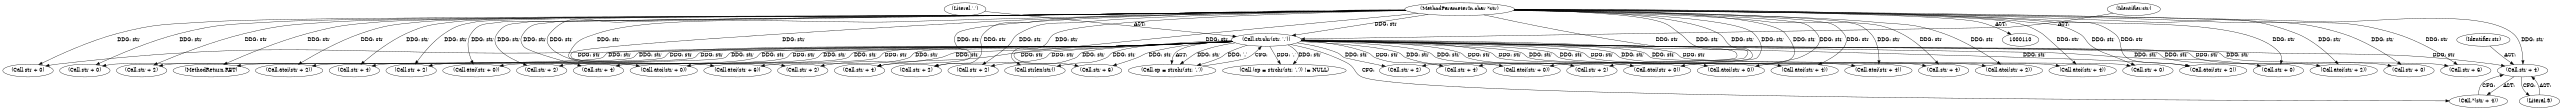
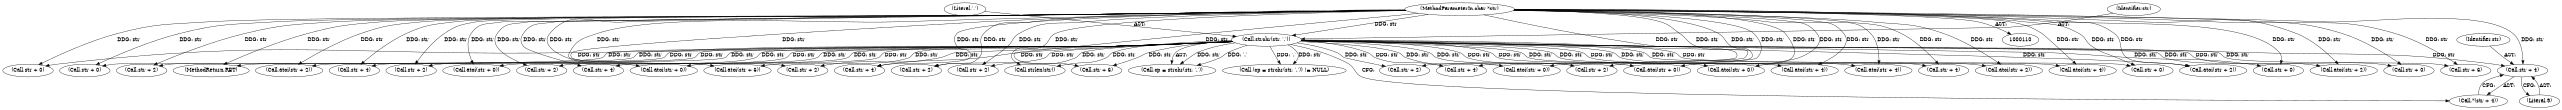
edge "(Call,cp = strchr(str, '.'))" -> "(Call,strchr(str, '.'))": removed, label "CFG:"
